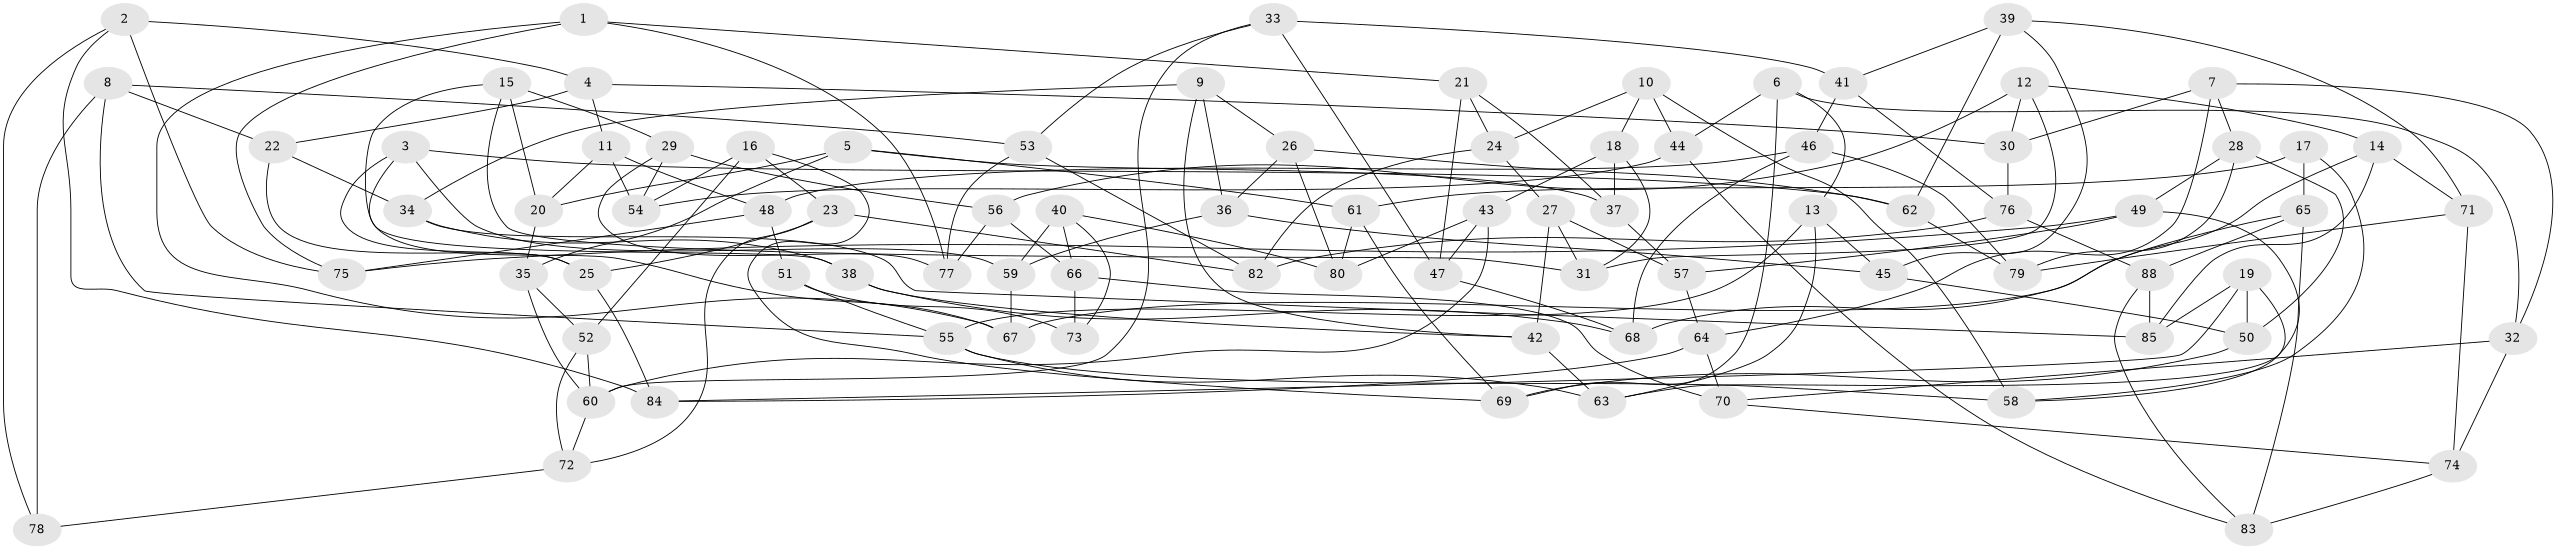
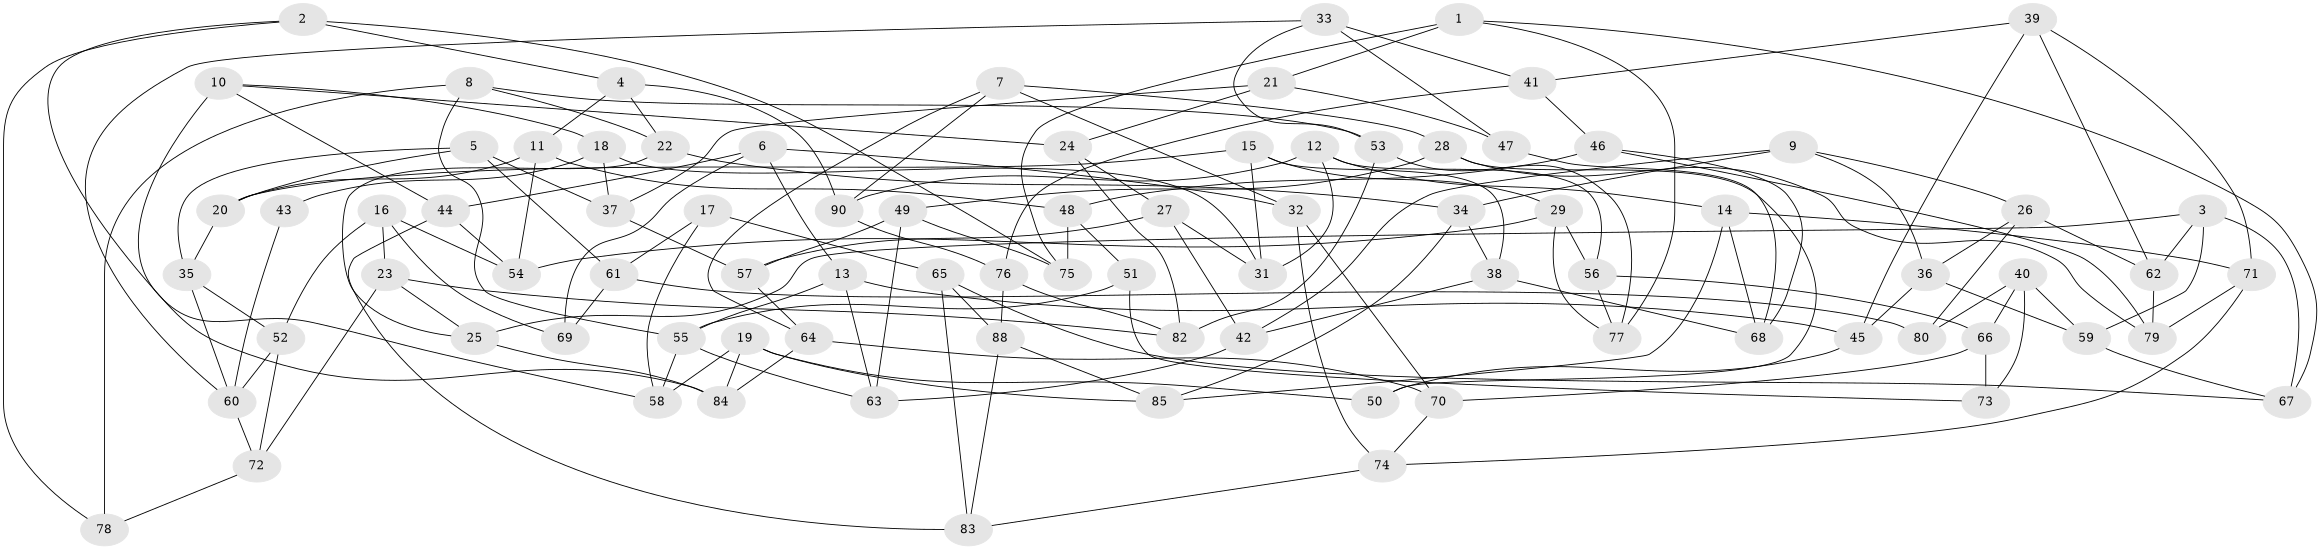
node "30": label "30" -> "90"
edge "43" -- "80": removed
edge "43" -- "47": removed
edge "50" -- "69": removed
